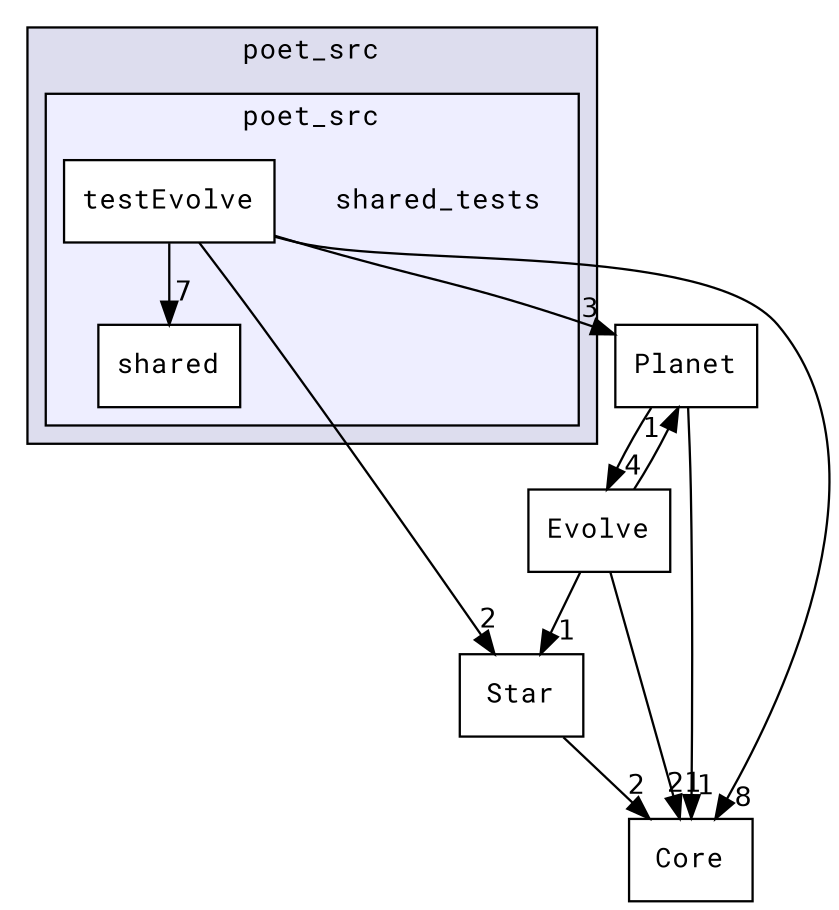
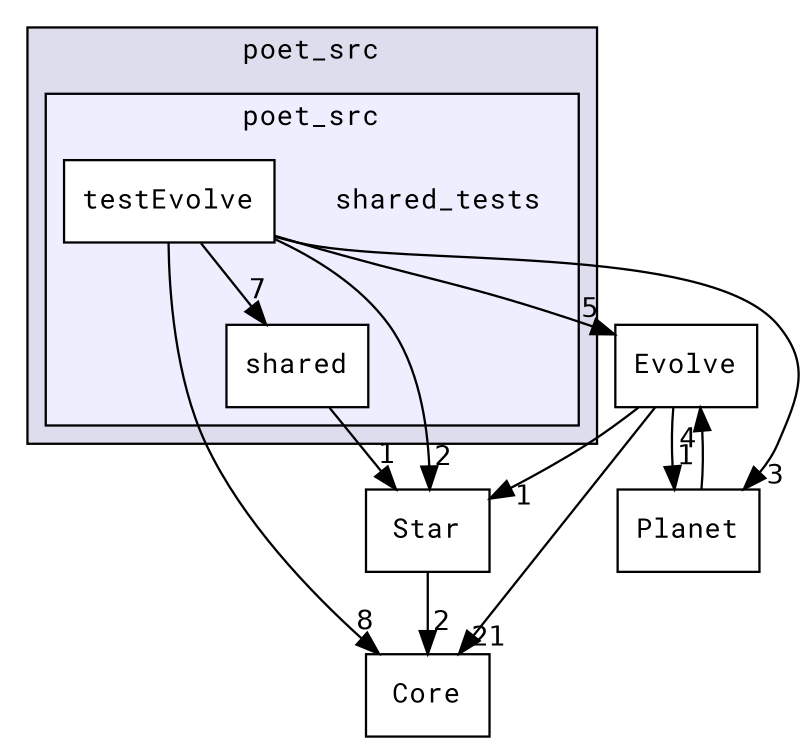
edge "testEvolve" -> "Evolve": added
edge "shared" -> "Star": added
edge "Planet" -> "Core": removed
